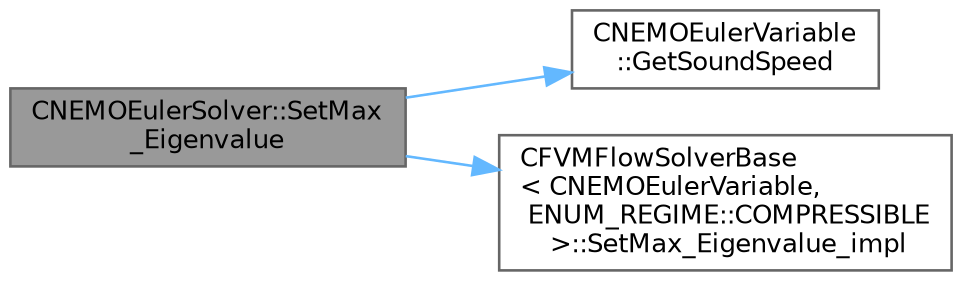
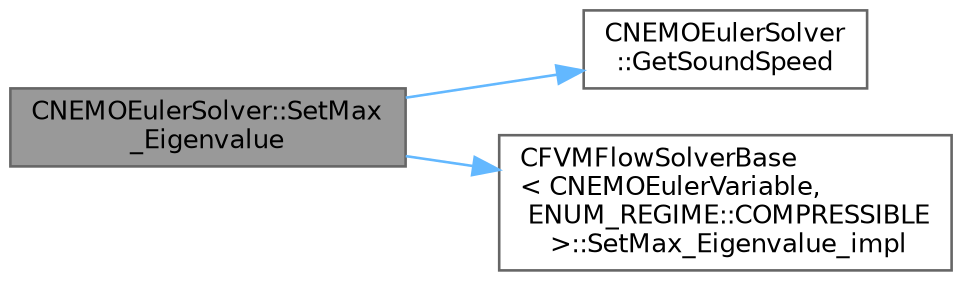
node "CNEMOEulerVariable ::GetSoundSpeed": label "CNEMOEulerVariable ::GetSoundSpeed" -> "CNEMOEulerSolver ::GetSoundSpeed"
